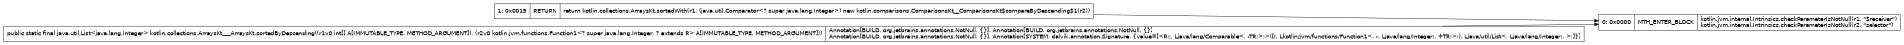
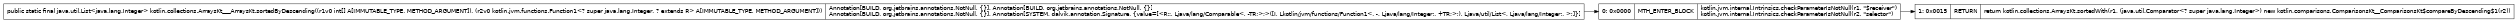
edge "1: 0x0015" -> "0: 0x0000": reversed
